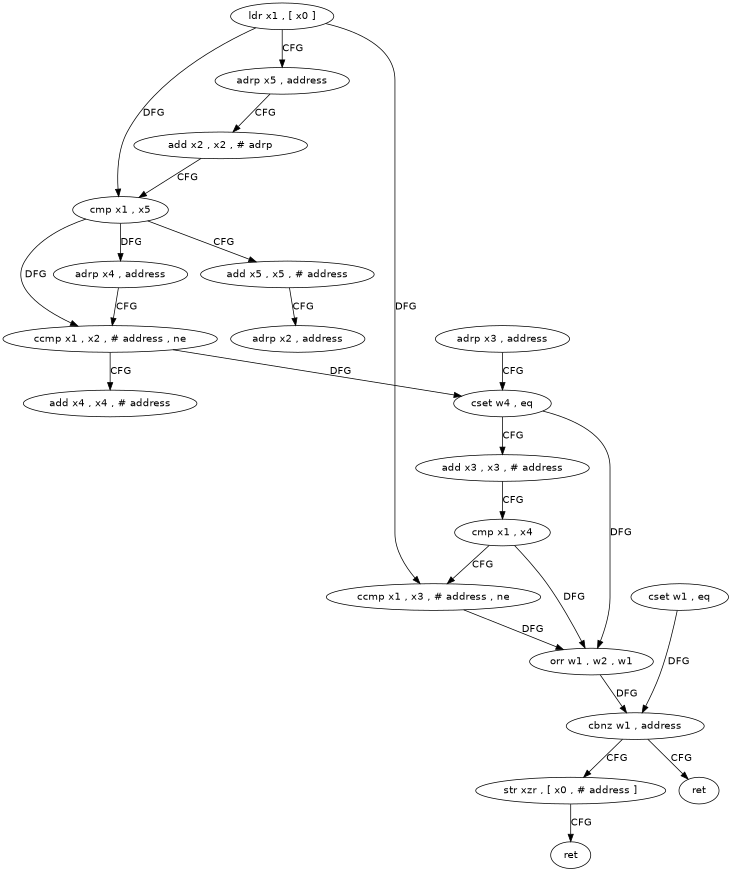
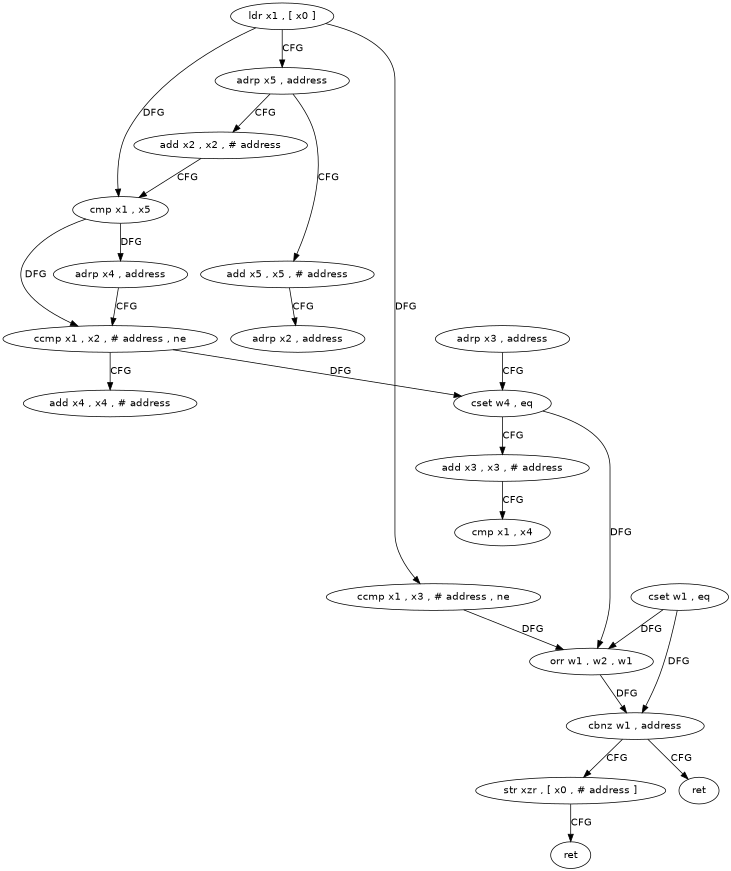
node "add x2 , x2 , # adrp": label "add x2 , x2 , # adrp" -> "add x2 , x2 , # address"
edge "cmp x1 , x5" -> "add x5 , x5 , # address": now "adrp x5 , address" -> "add x5 , x5 , # address"
edge "cmp x1 , x4" -> "ccmp x1 , x3 , # address , ne": removed, label "CFG"
edge "cmp x1 , x4" -> "orr w1 , w2 , w1": now "cset w1 , eq" -> "orr w1 , w2 , w1"
